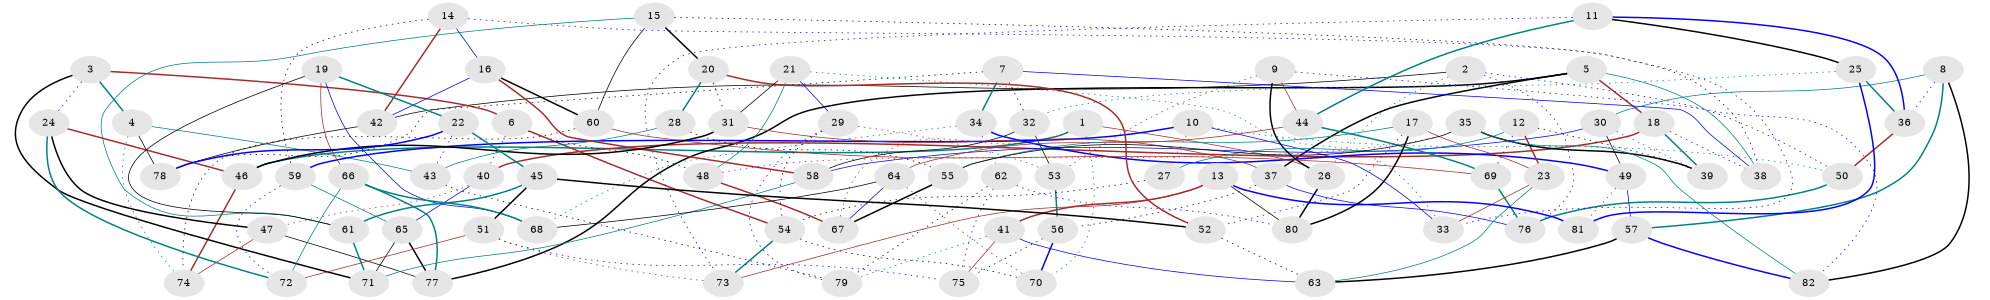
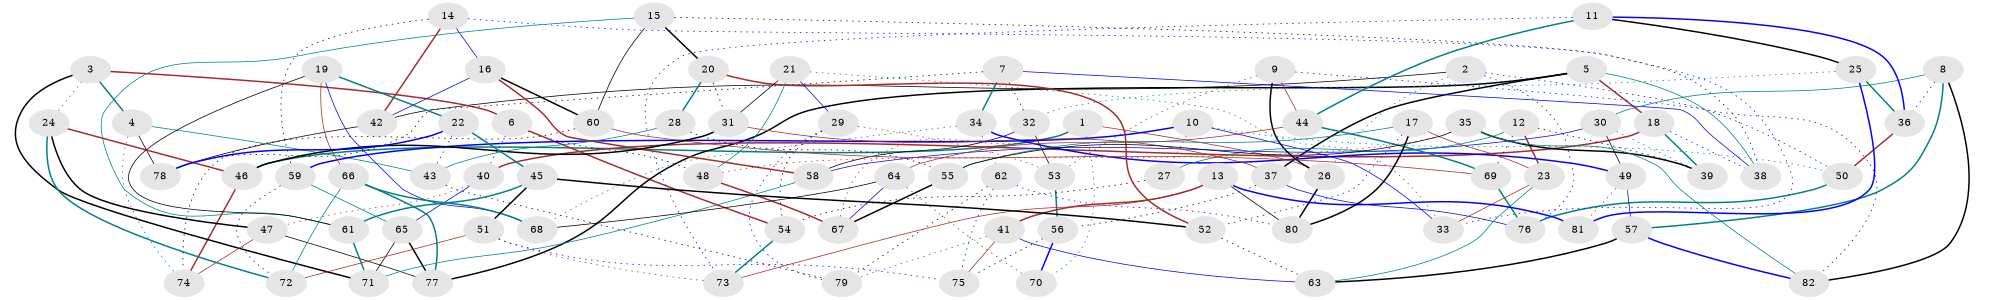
edge "3" -- "24": color blue -> teal
edge "54" -- "70": removed
